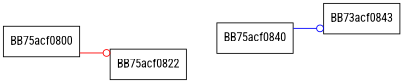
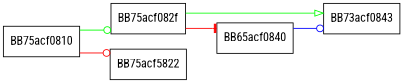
node "BB75acf082f": added
node "BB75acf0840": label "BB75acf0840" -> "BB65acf0840"
node "BB75acf0800": label "BB75acf0800" -> "BB75acf0810"
node "BB75acf0822": label "BB75acf0822" -> "BB75acf5822"
